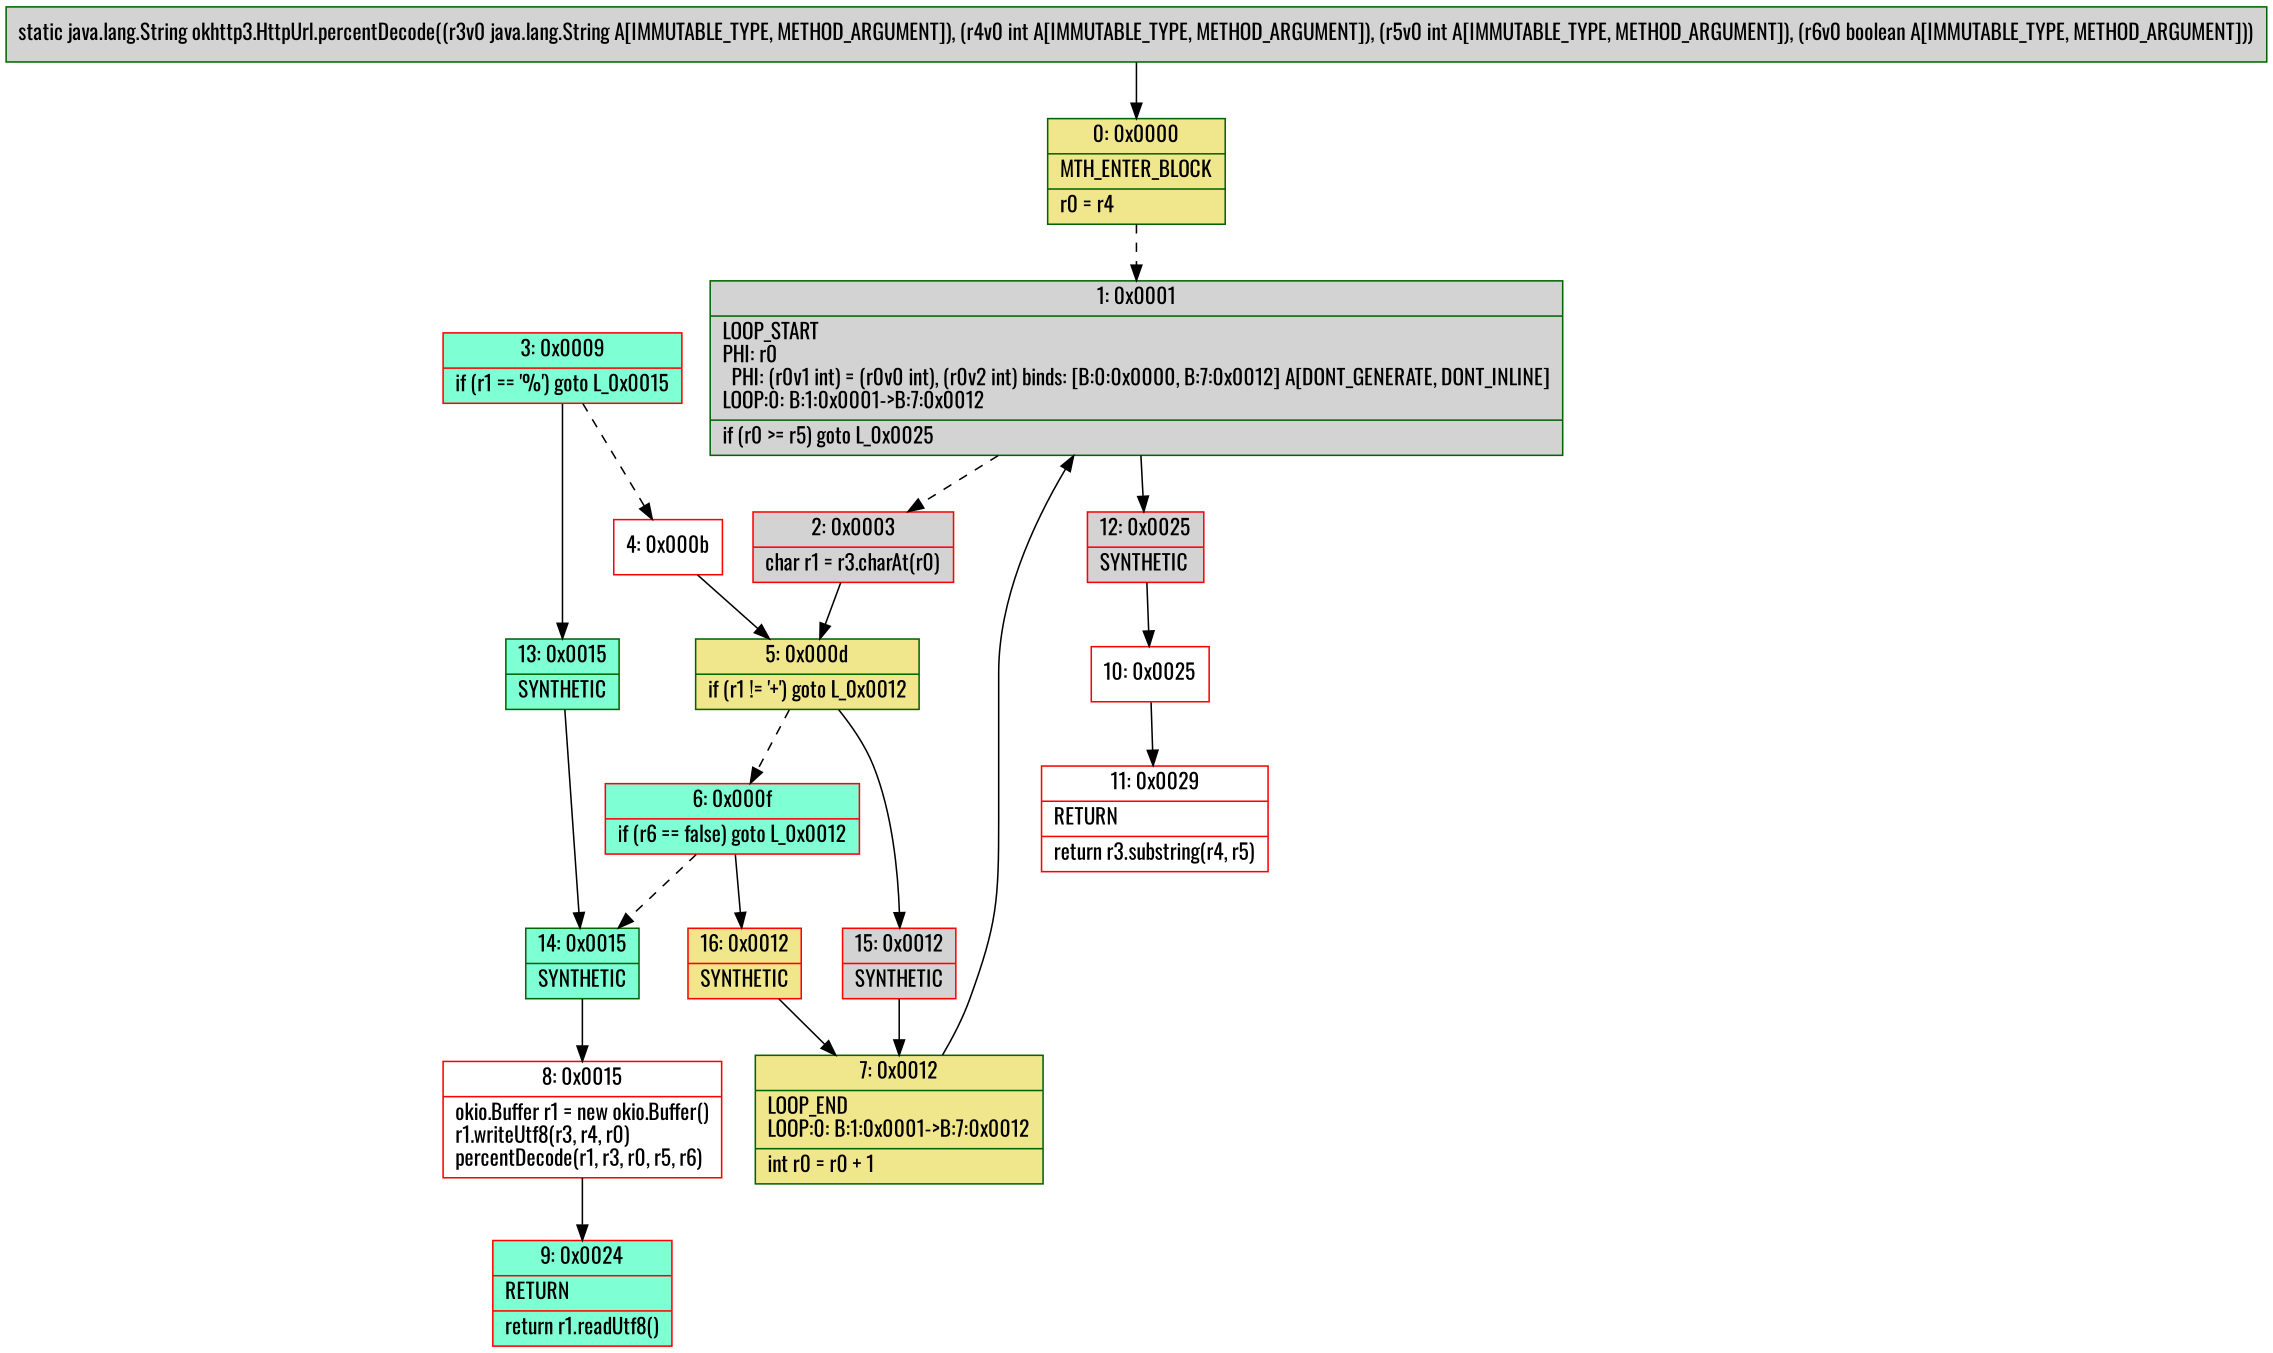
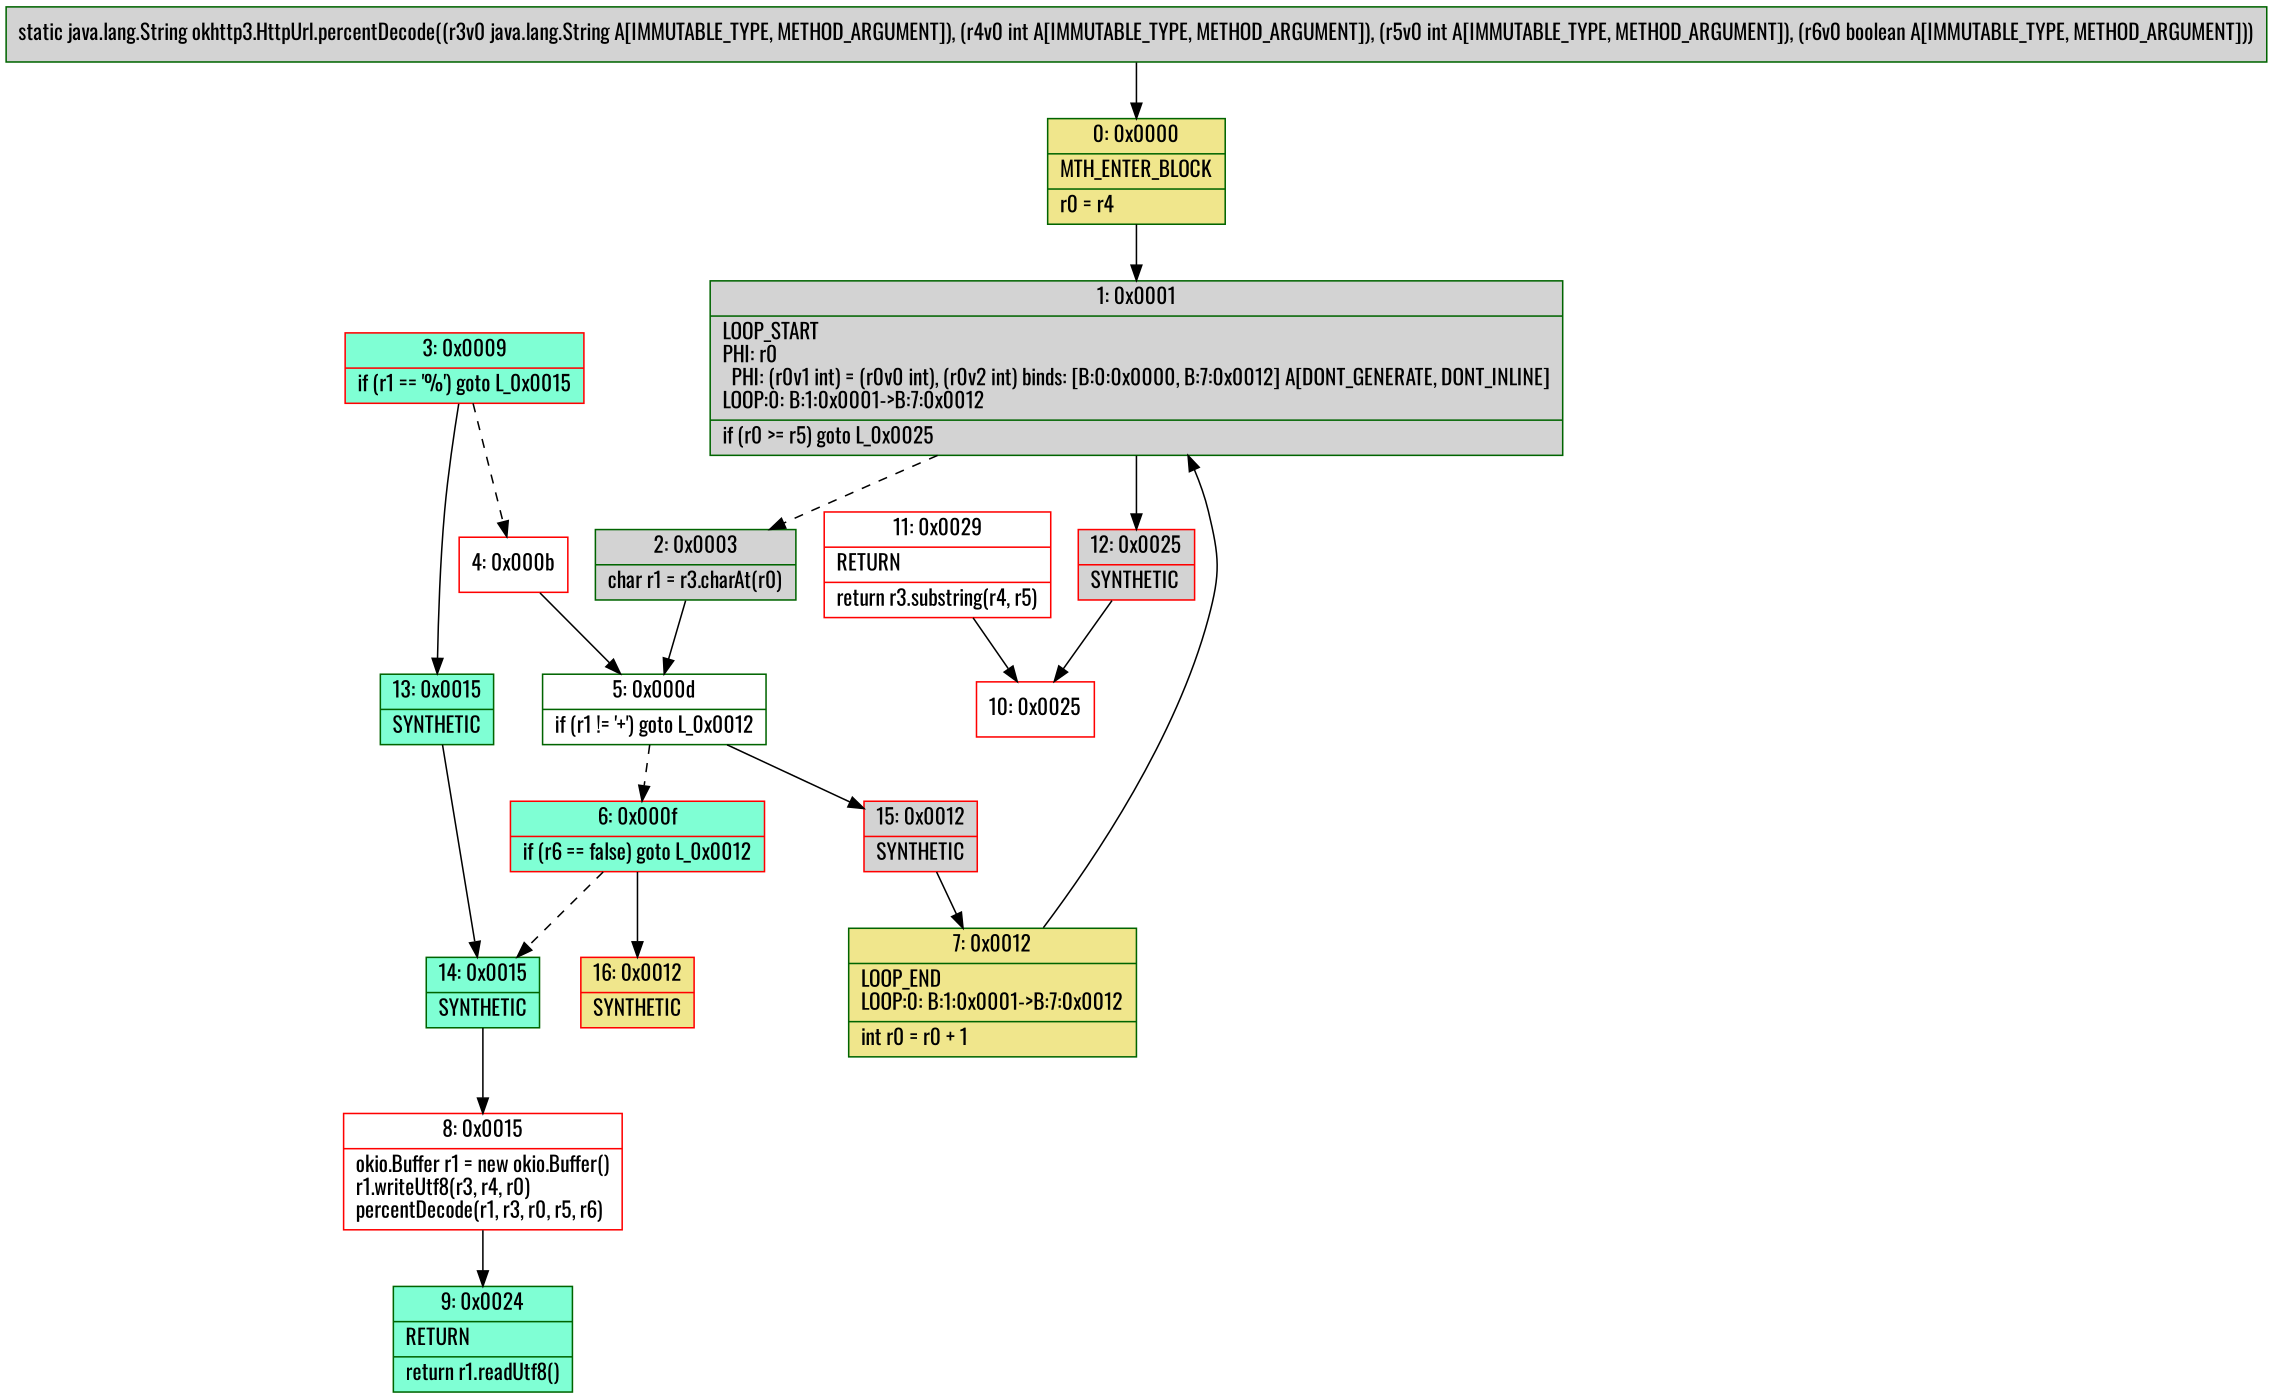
edge "0: 0x0000" -> "1: 0x0001": style dashed -> solid
node "2: 0x0003": color red -> darkgreen
node "5: 0x000d": fillcolor khaki -> white
edge "10: 0x0025" -> "11: 0x0029": reversed
edge "16: 0x0012" -> "7: 0x0012": removed
node "9: 0x0024": color red -> darkgreen
